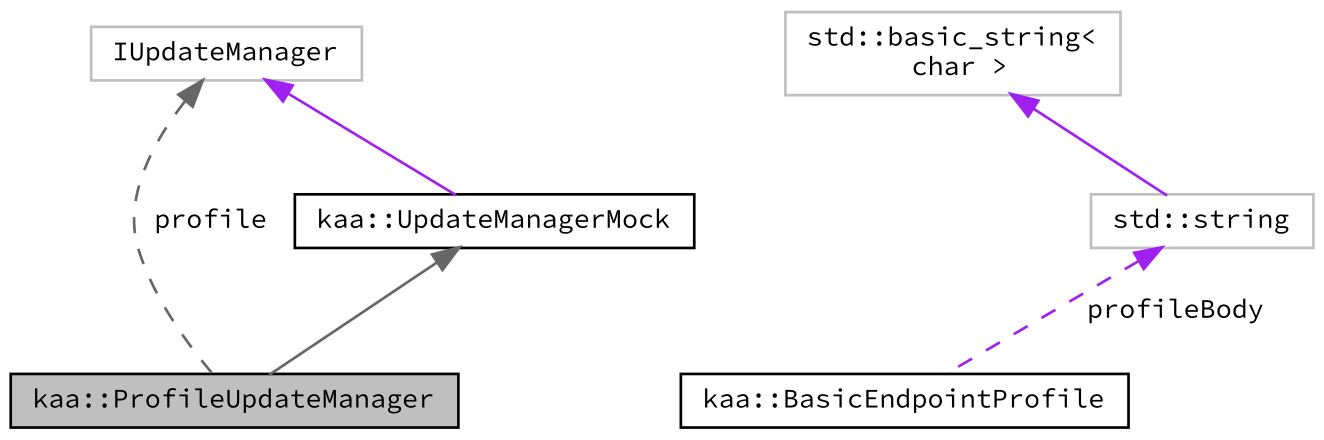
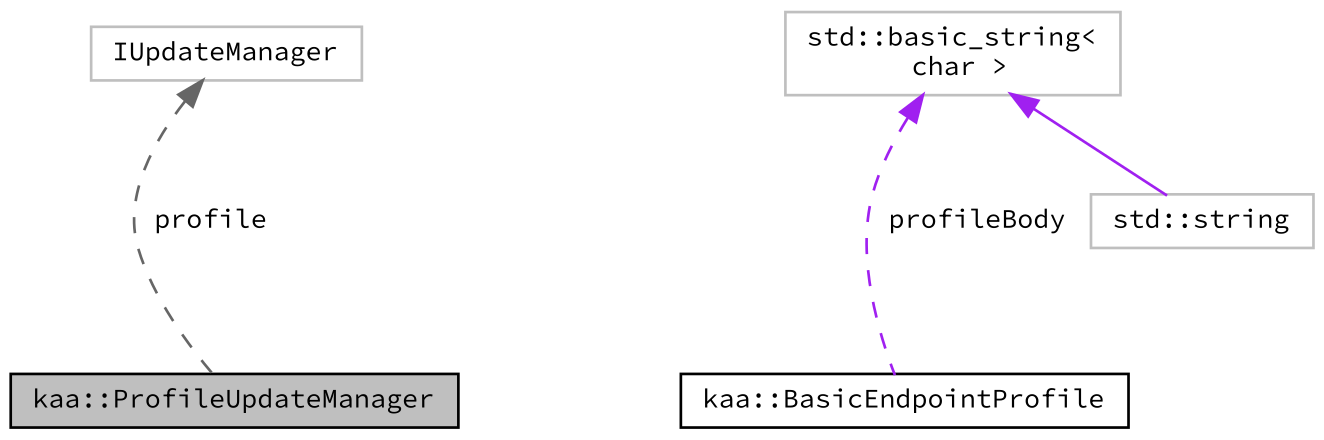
node "kaa::UpdateManagerMock": removed
edge "kaa::BasicEndpointProfile" -> "std::string": now "kaa::BasicEndpointProfile" -> "std::basic_string< char >"
